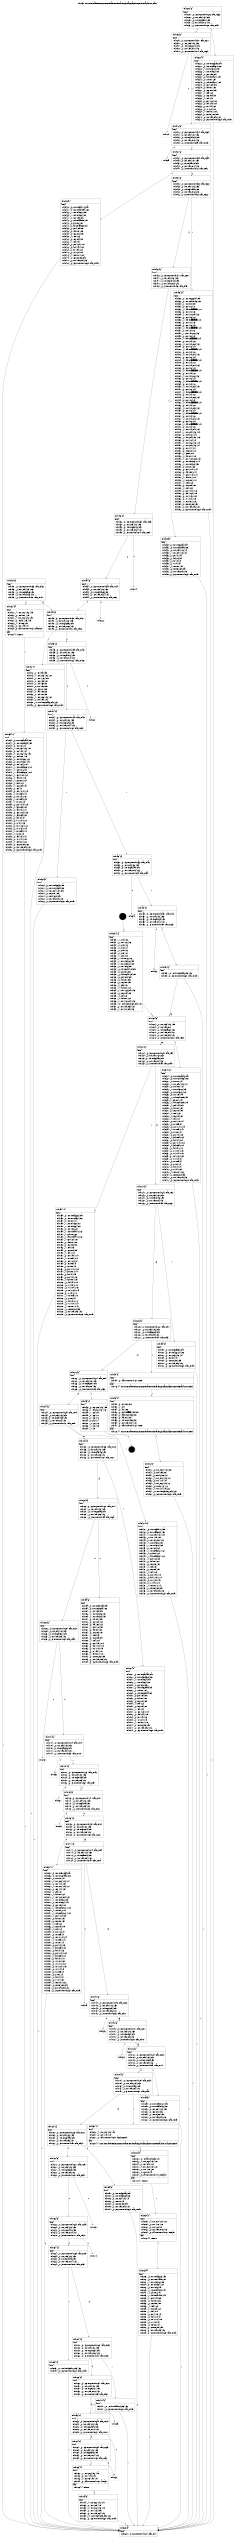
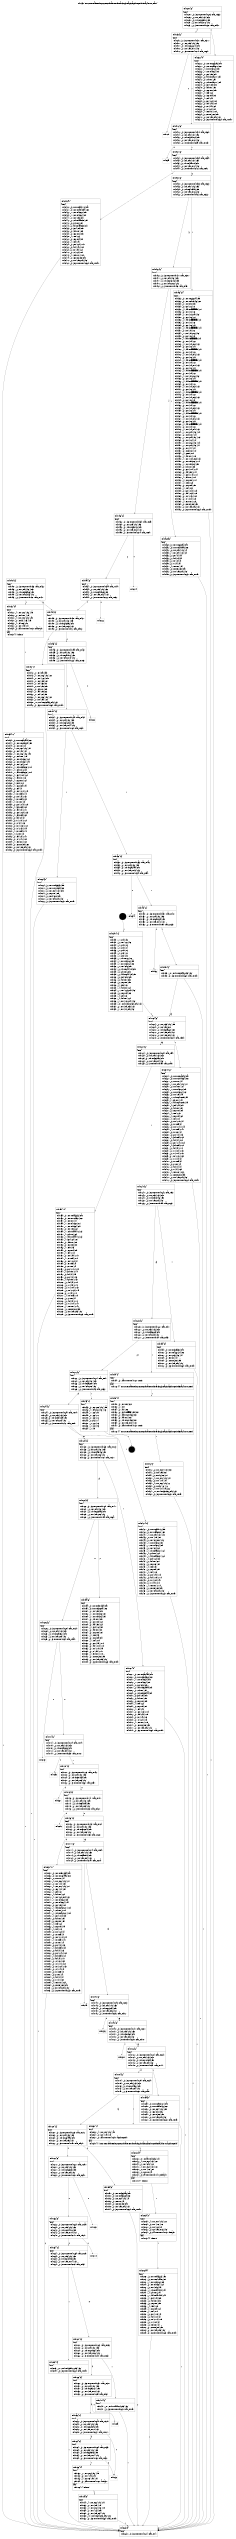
edge "0x401624 [28]" -> "0x401640 [28]": removed, label "24"
edge "0x40213f" -> "0x40268b [5]": now "0x401cc7 [91]" -> "0x40268b [5]"
